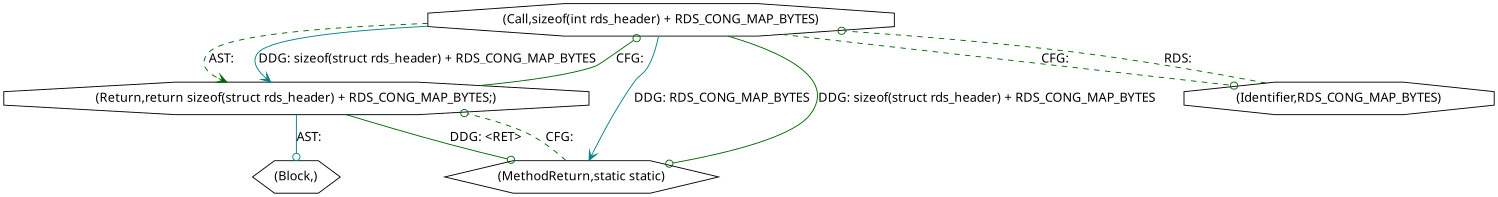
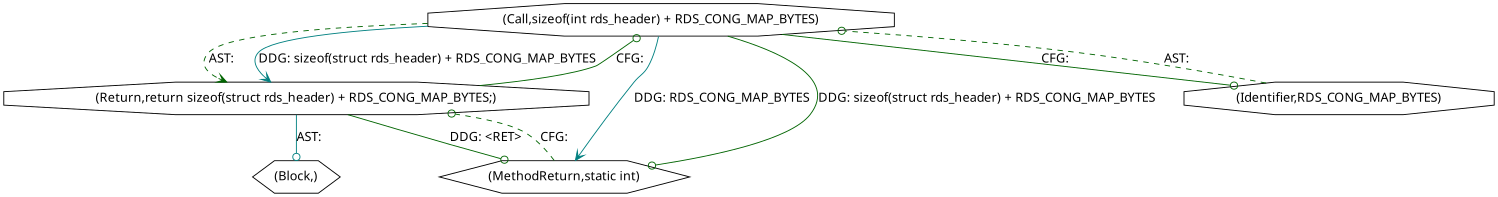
edge "(Identifier,RDS_CONG_MAP_BYTES)" -> "(Call,sizeof(int rds_header) + RDS_CONG_MAP_BYTES)": label "RDS: " -> "AST: "
edge "(Call,sizeof(int rds_header) + RDS_CONG_MAP_BYTES)" -> "(Identifier,RDS_CONG_MAP_BYTES)": style dashed -> solid
node "(MethodReturn,static static)": label "(MethodReturn,static static)" -> "(MethodReturn,static int)"
